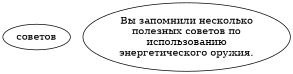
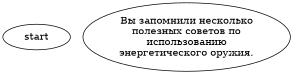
node "советов": label "советов" -> "start"
